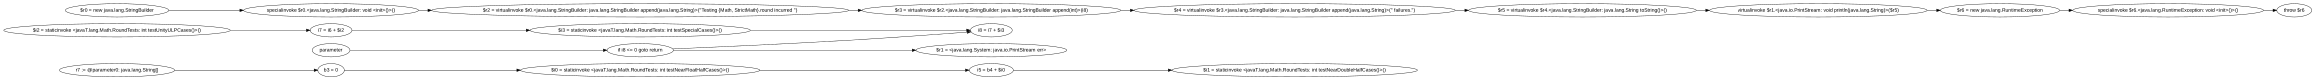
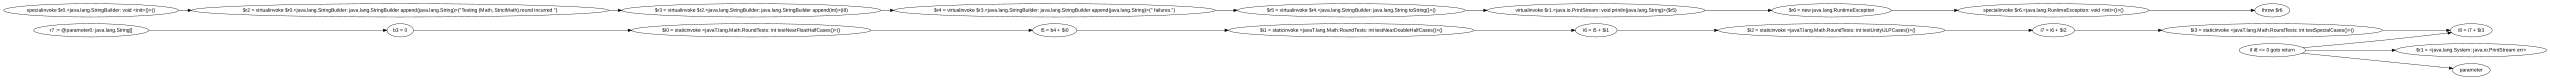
node "$r0 = new java.lang.StringBuilder": removed
node "i6 = i5 + $i1": added
edge "parameter" -> "if i8 <= 0 goto return": reversed
